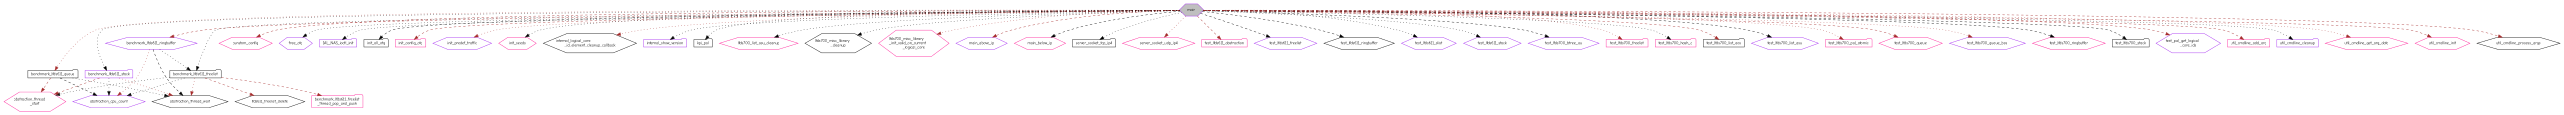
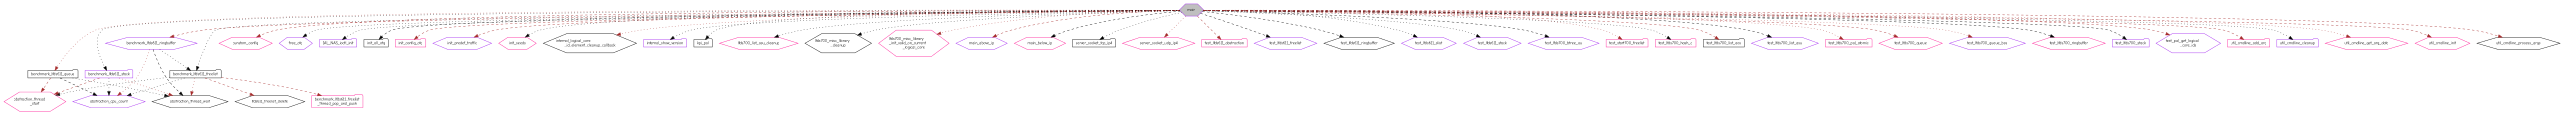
edge "main" -> "init_predef_traffic": style dotted -> dashed
node "test_lfds700_freelist": label "test_lfds700_freelist" -> "test_start700_freelist"
node "test_lfds700_stack": color black -> purple
